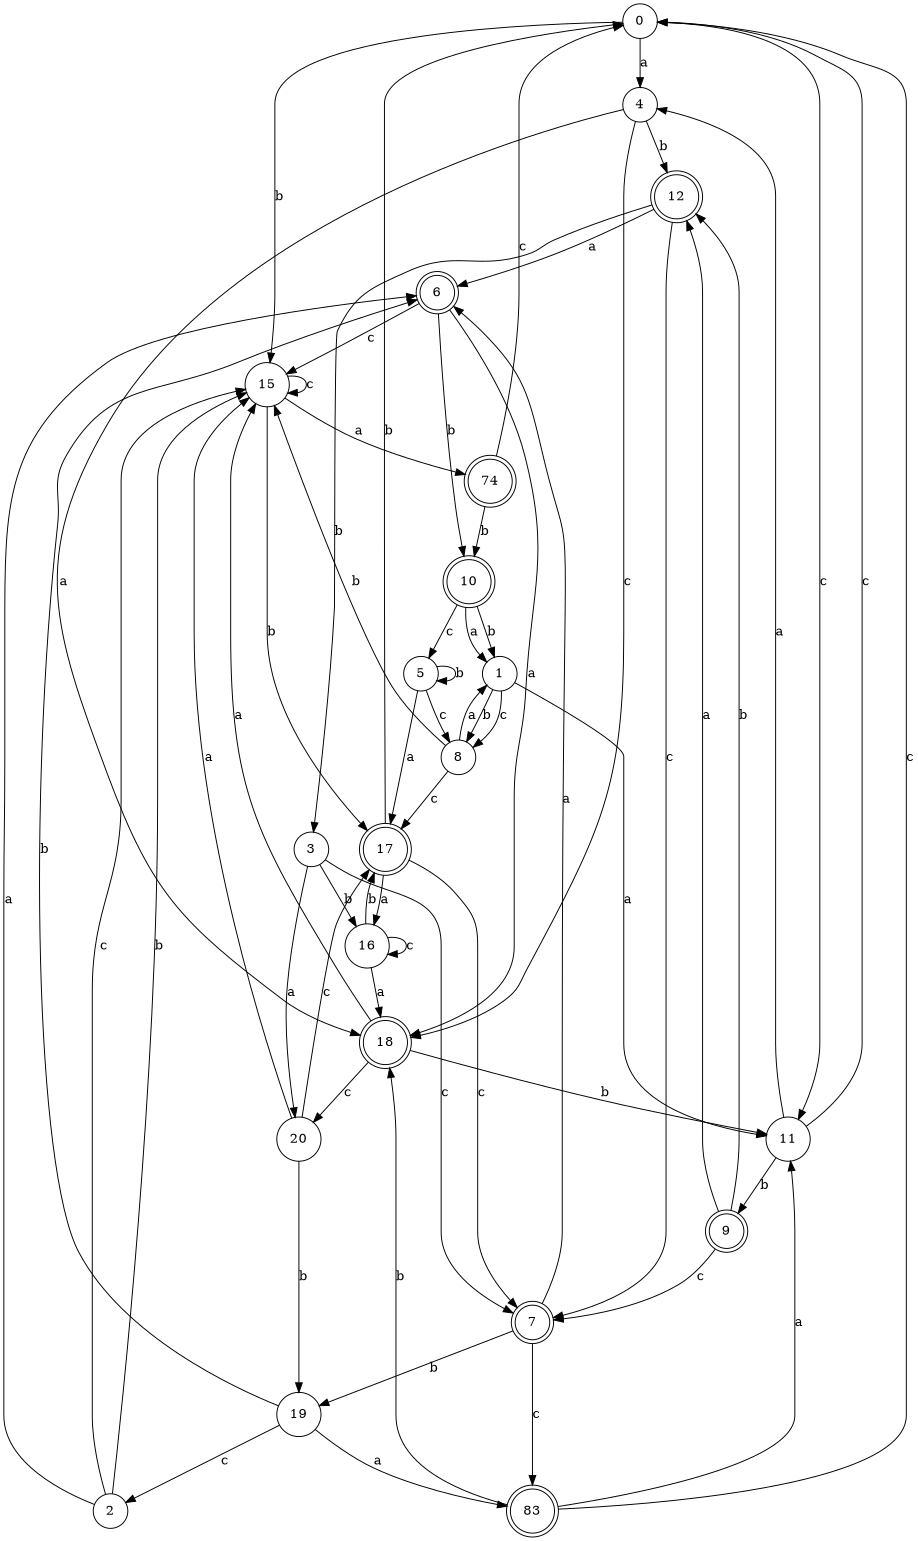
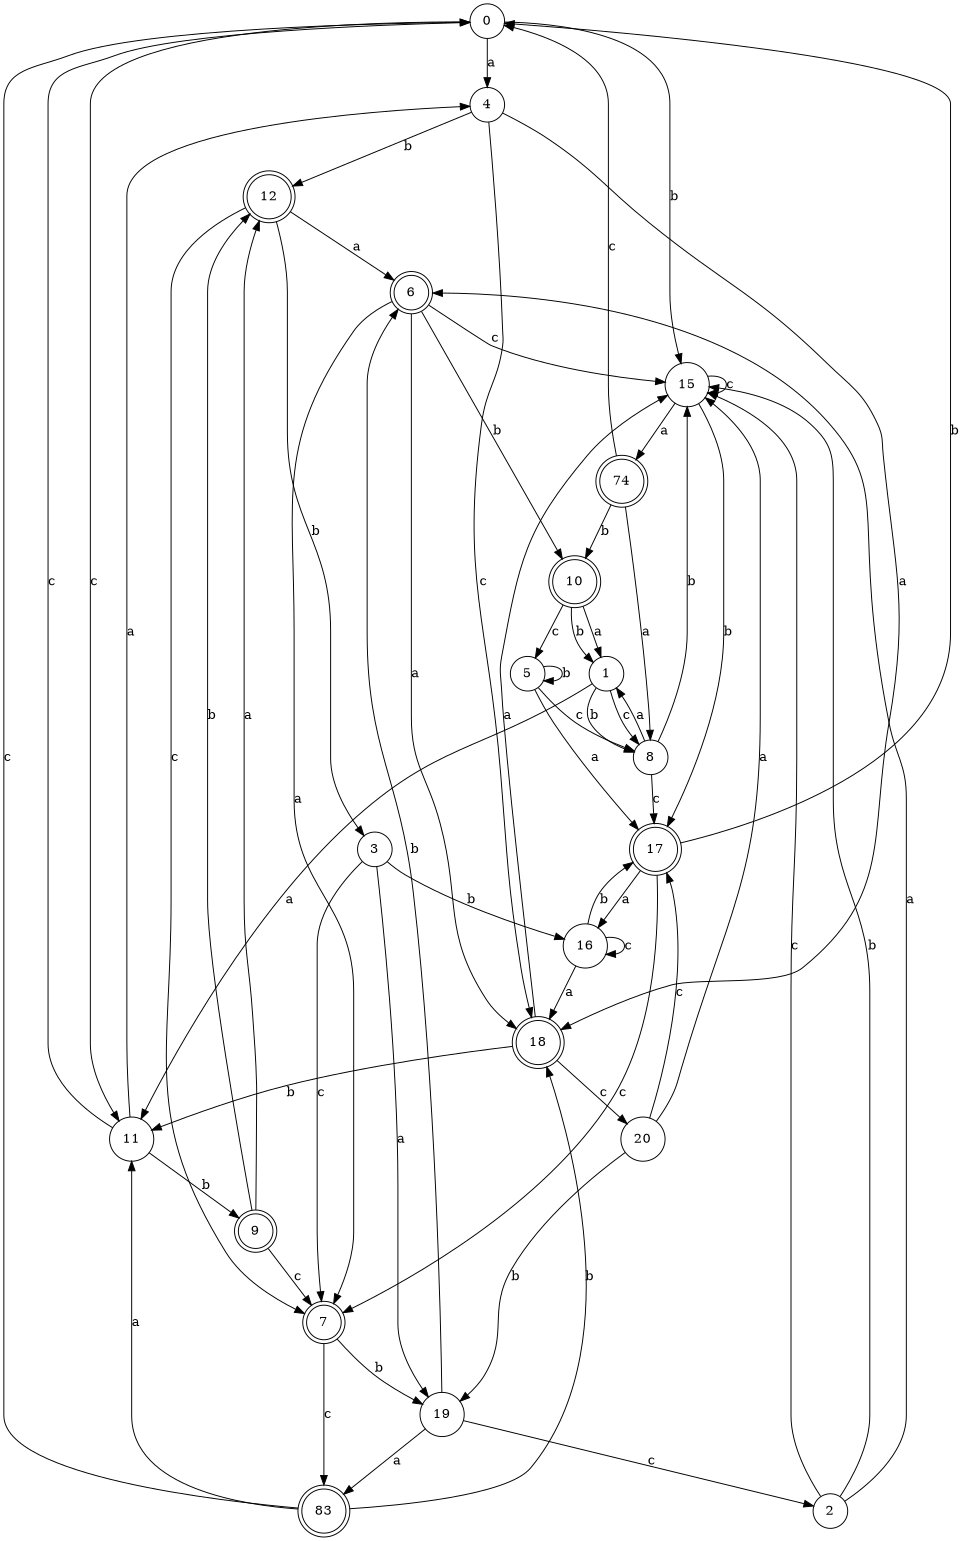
edge "74" -> "8": added, label "a"
edge "7" -> "6": reversed
edge "3" -> "20": now "3" -> "19"
